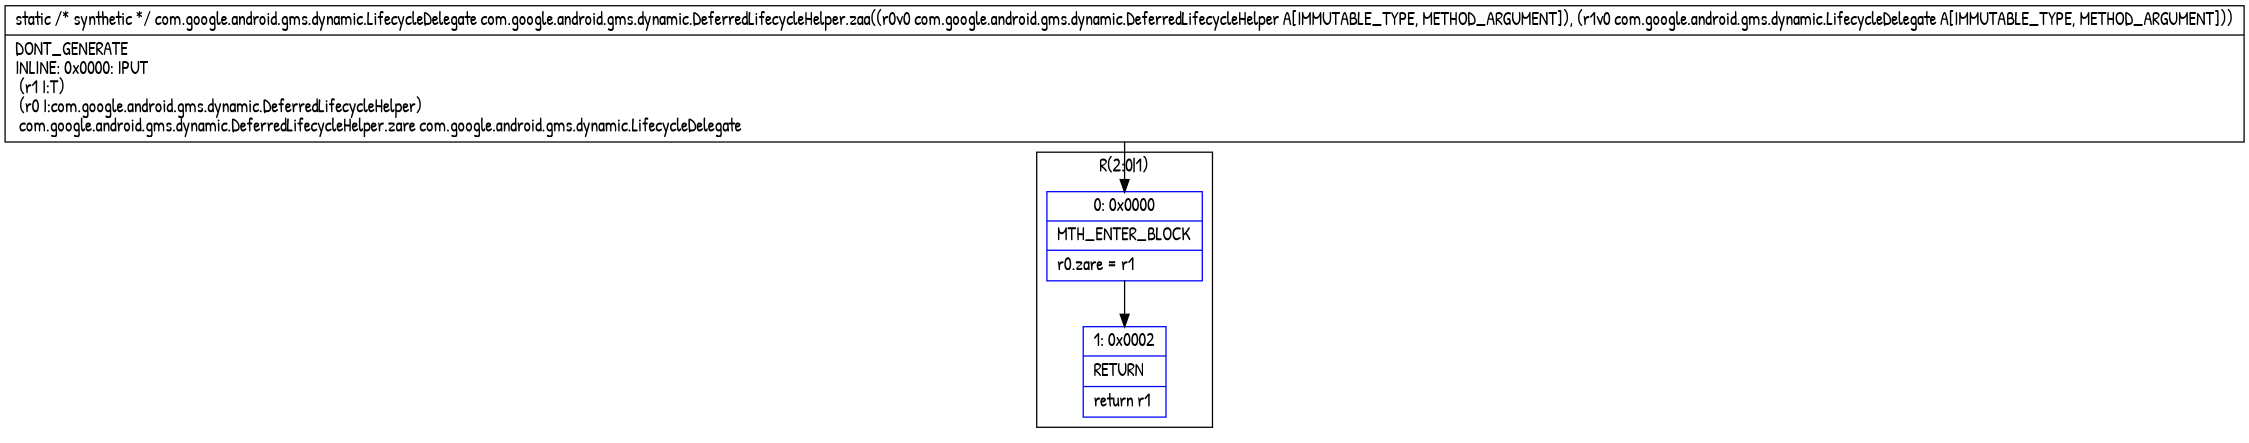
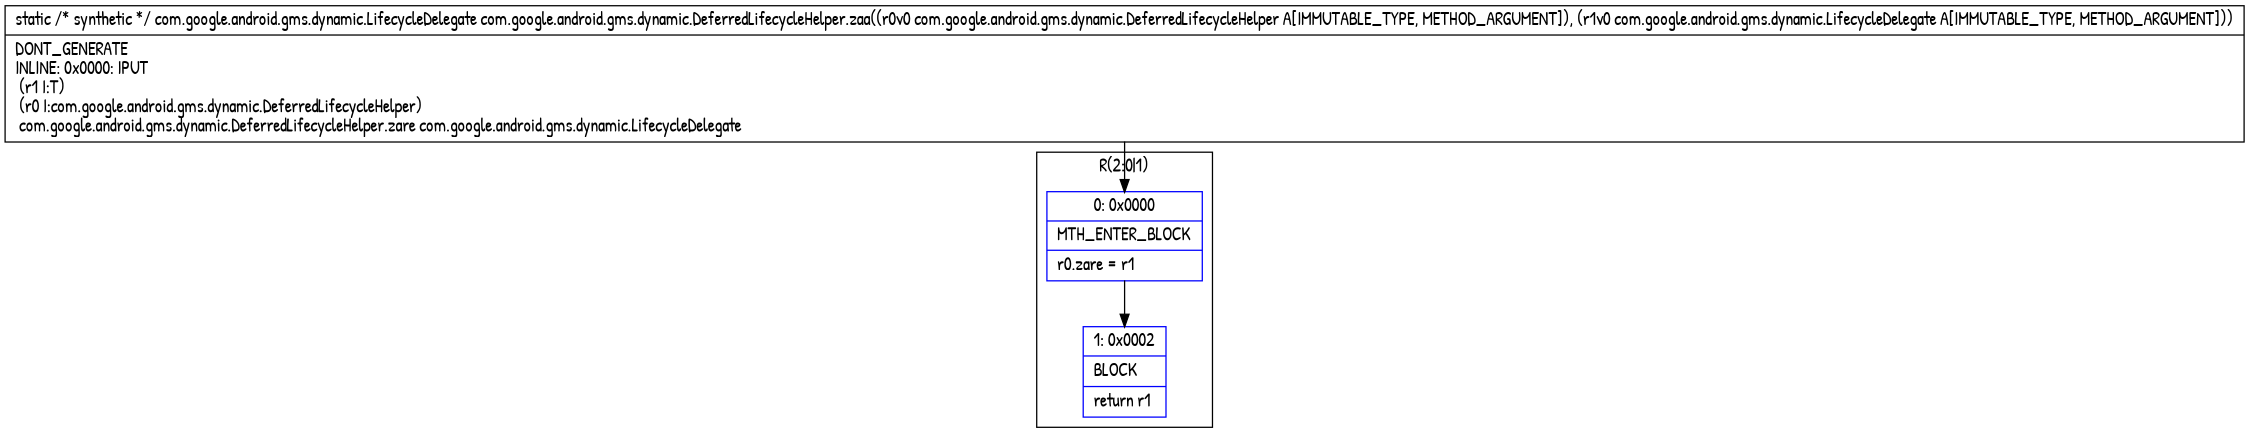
node "1: 0x0002": text "RETURN" -> "BLOCK"
